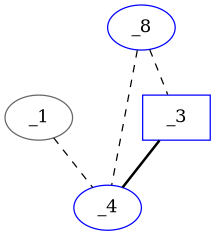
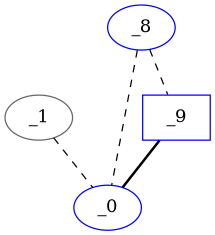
node "_3": label "_3" -> "_9"
node "_4": label "_4" -> "_0"
